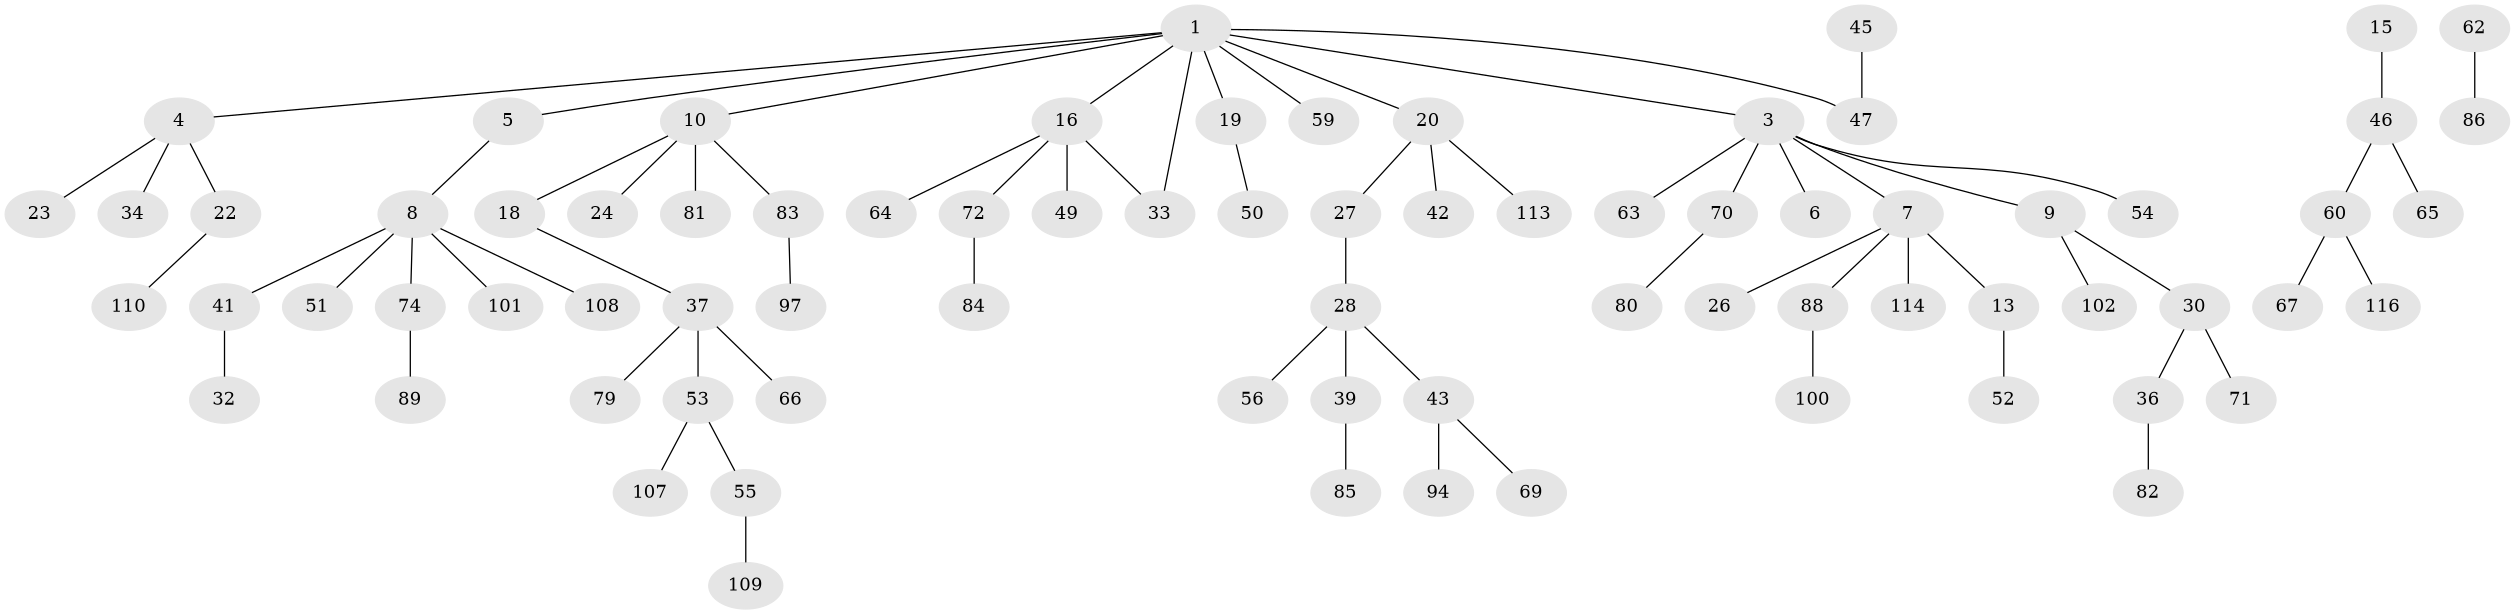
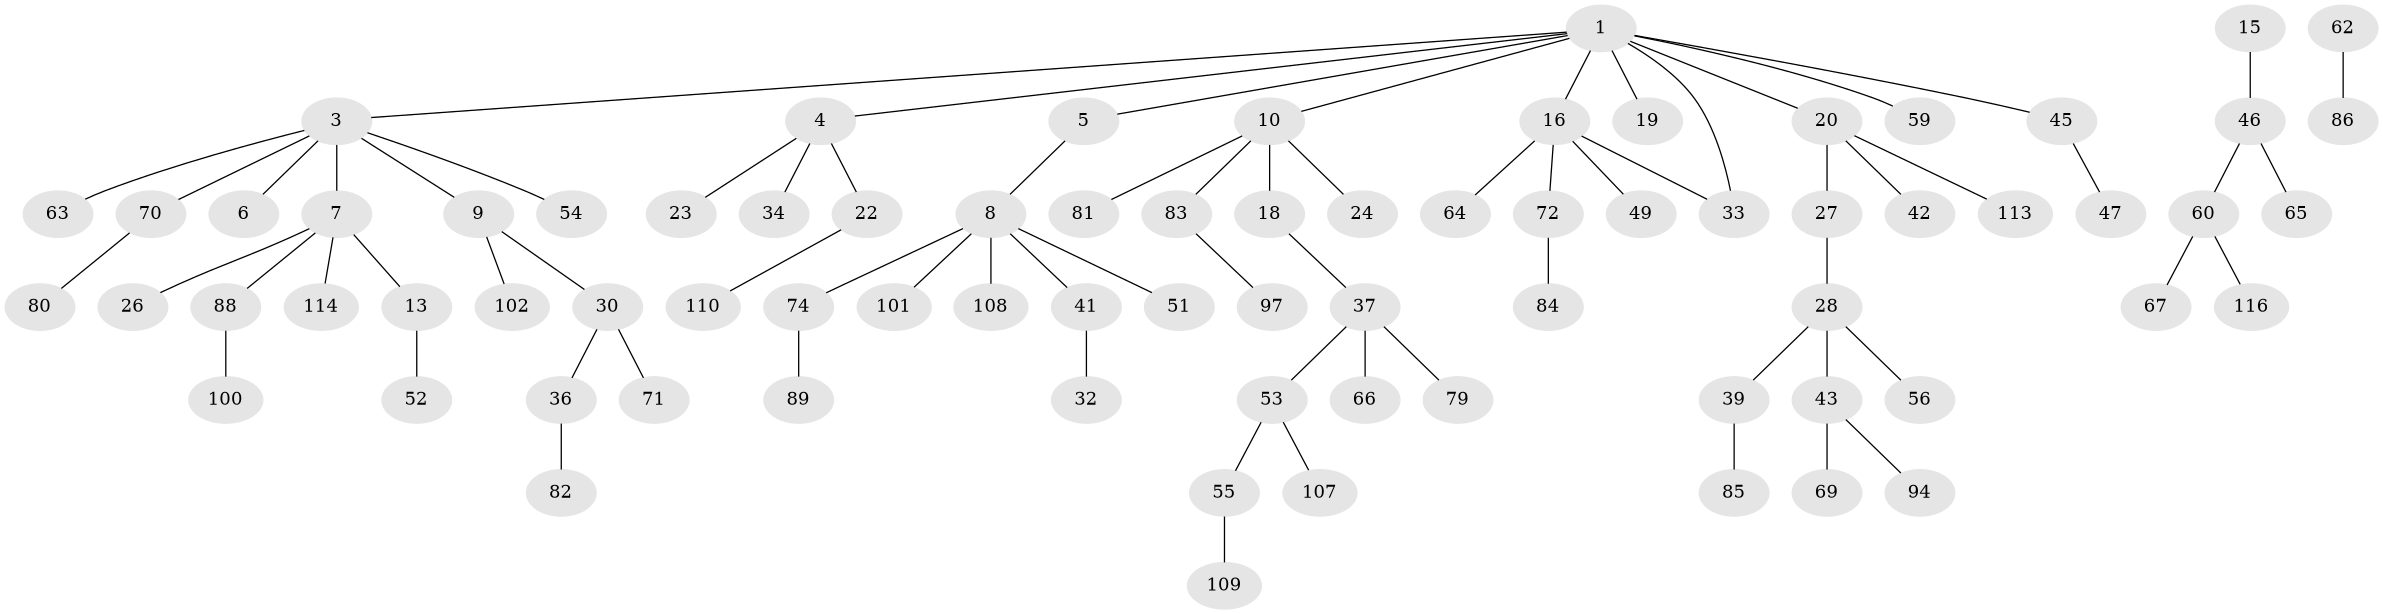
edge "1" -- "47": now "1" -- "45"
node "50": removed
